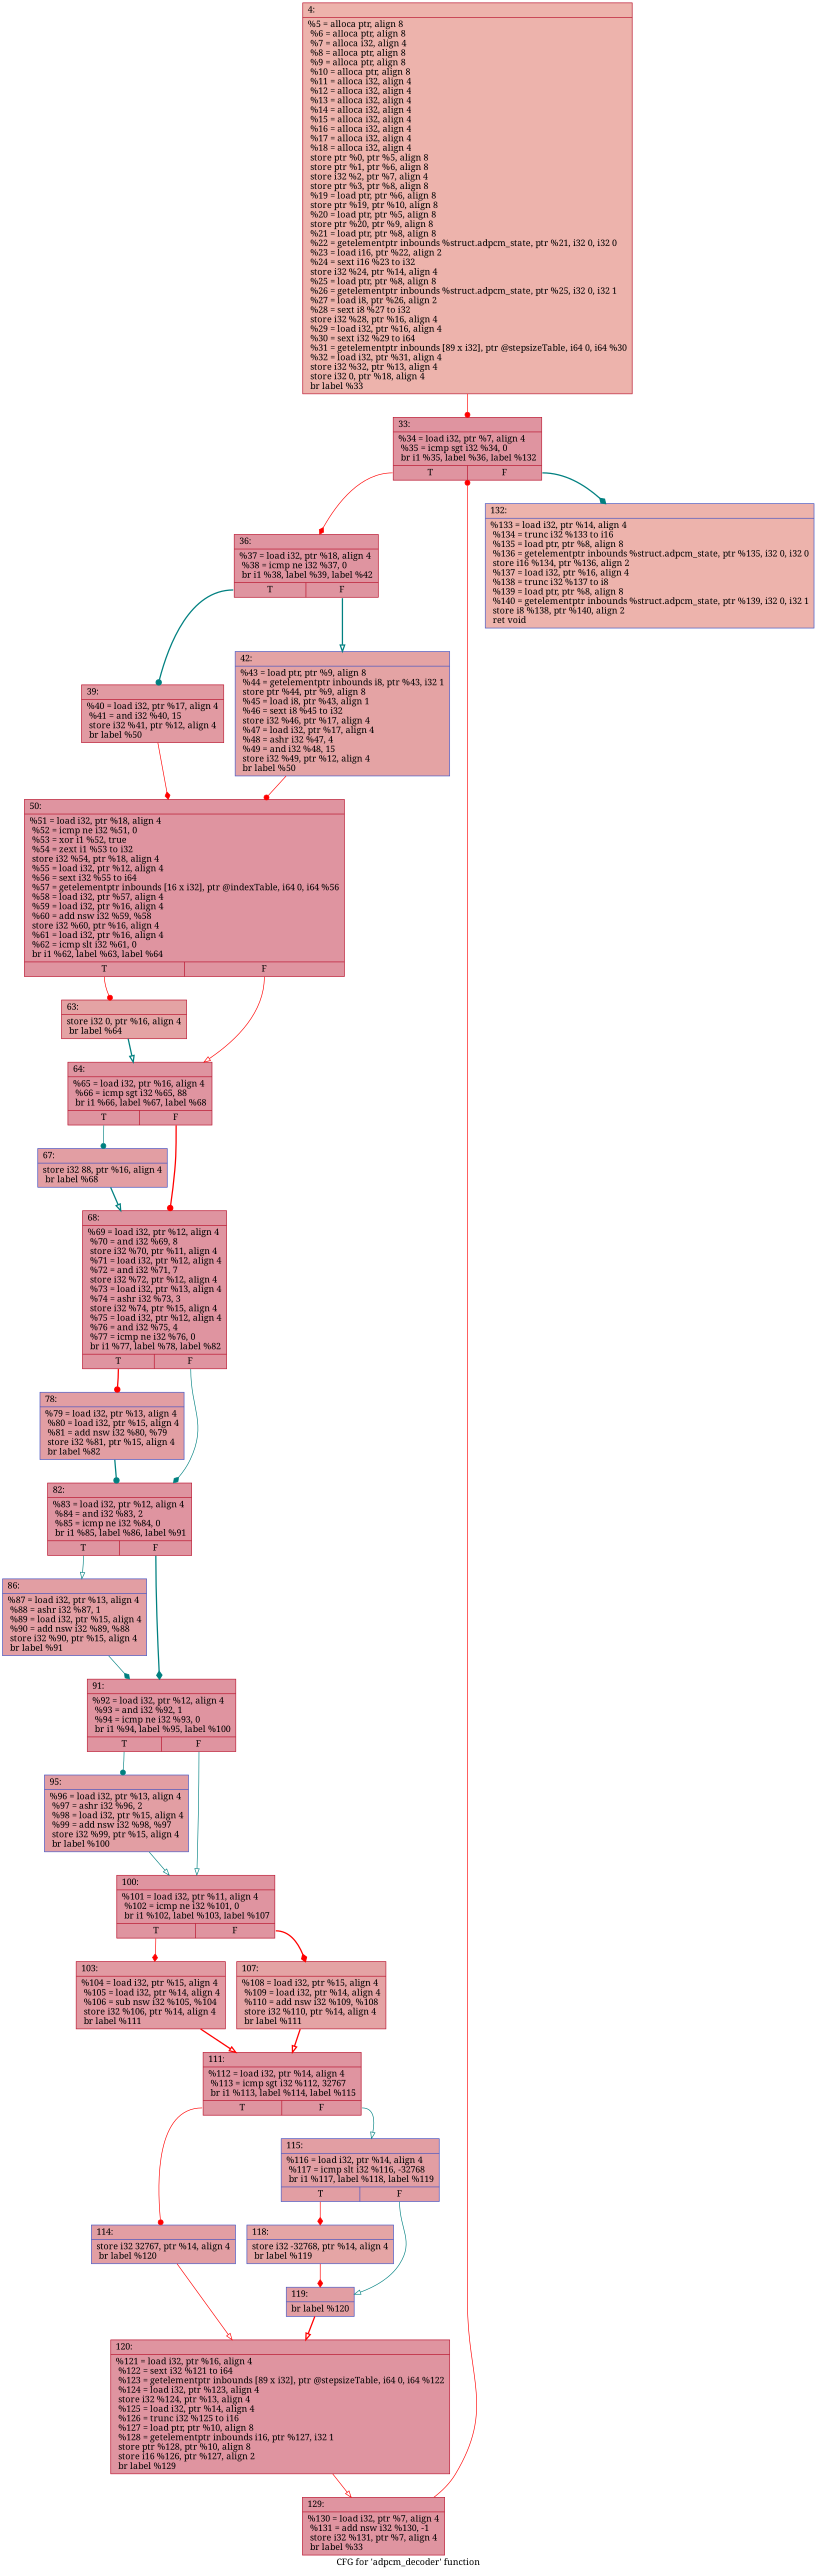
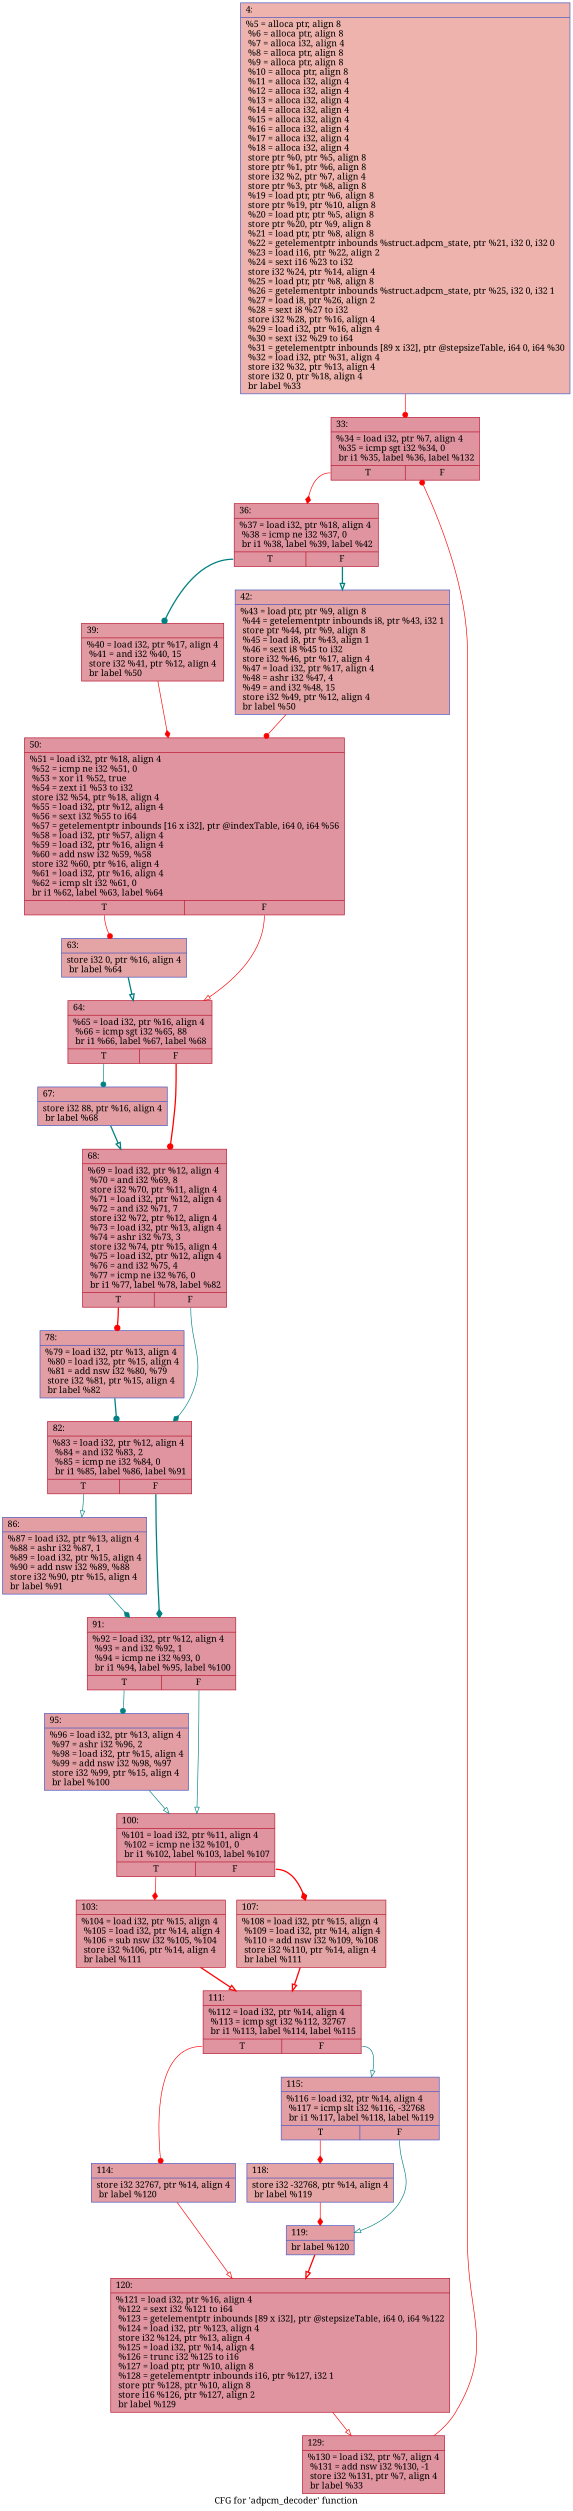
node "4:": color #b70d28ff -> #3d50c3ff
node "132:": removed
node "63:": color #b70d28ff -> #3d50c3ff
